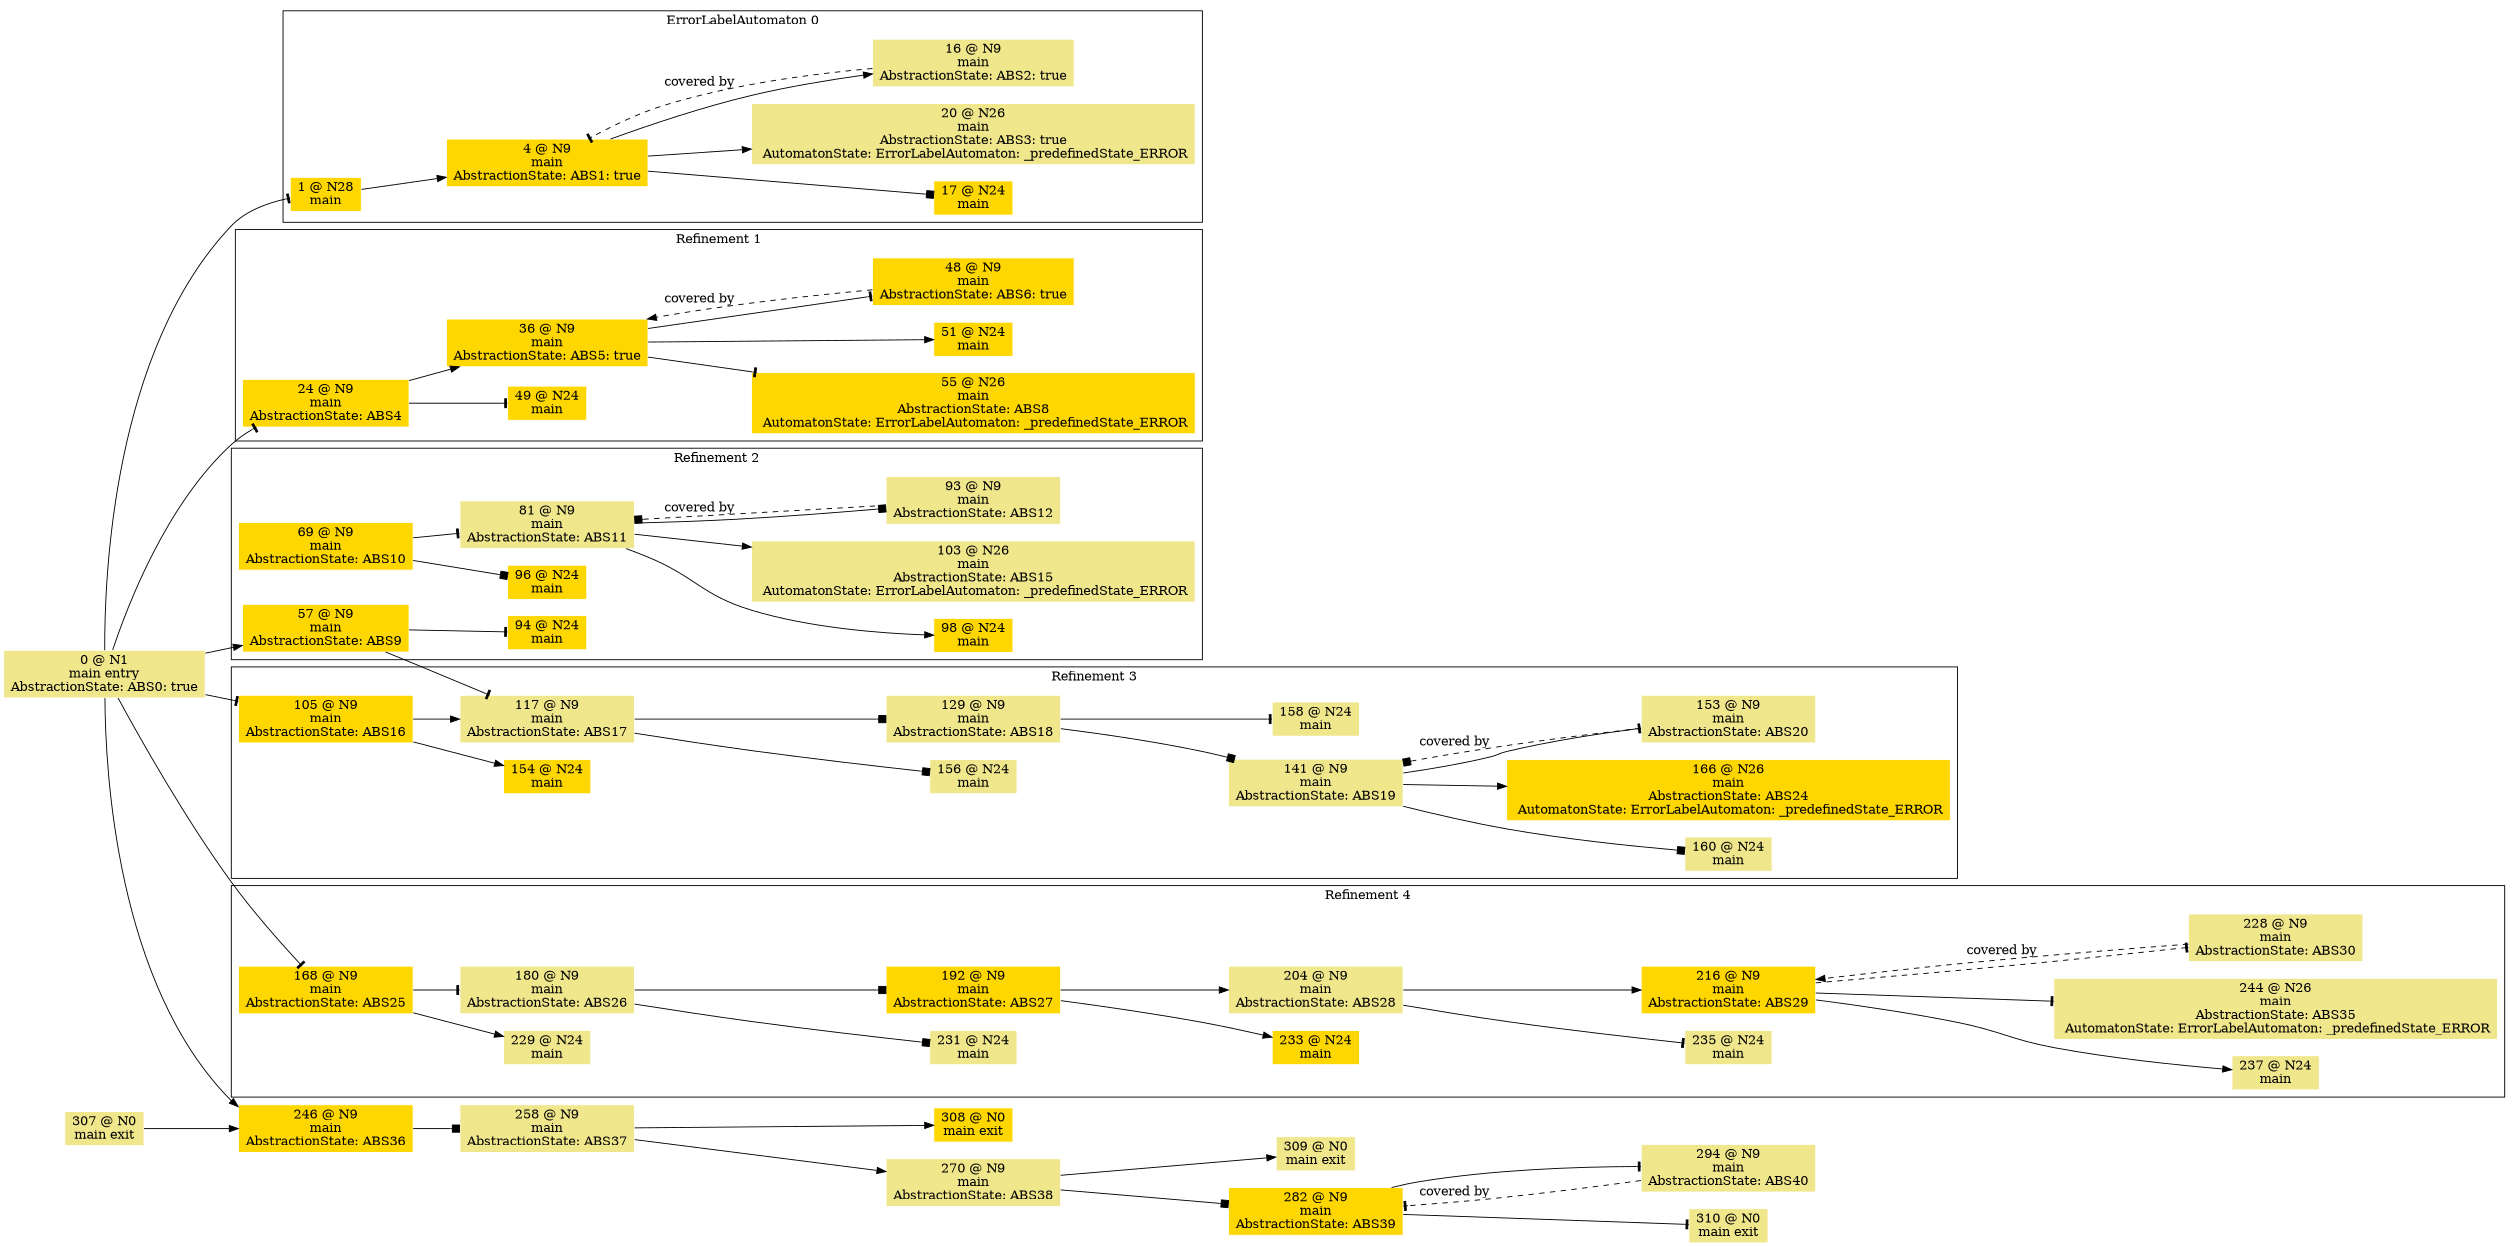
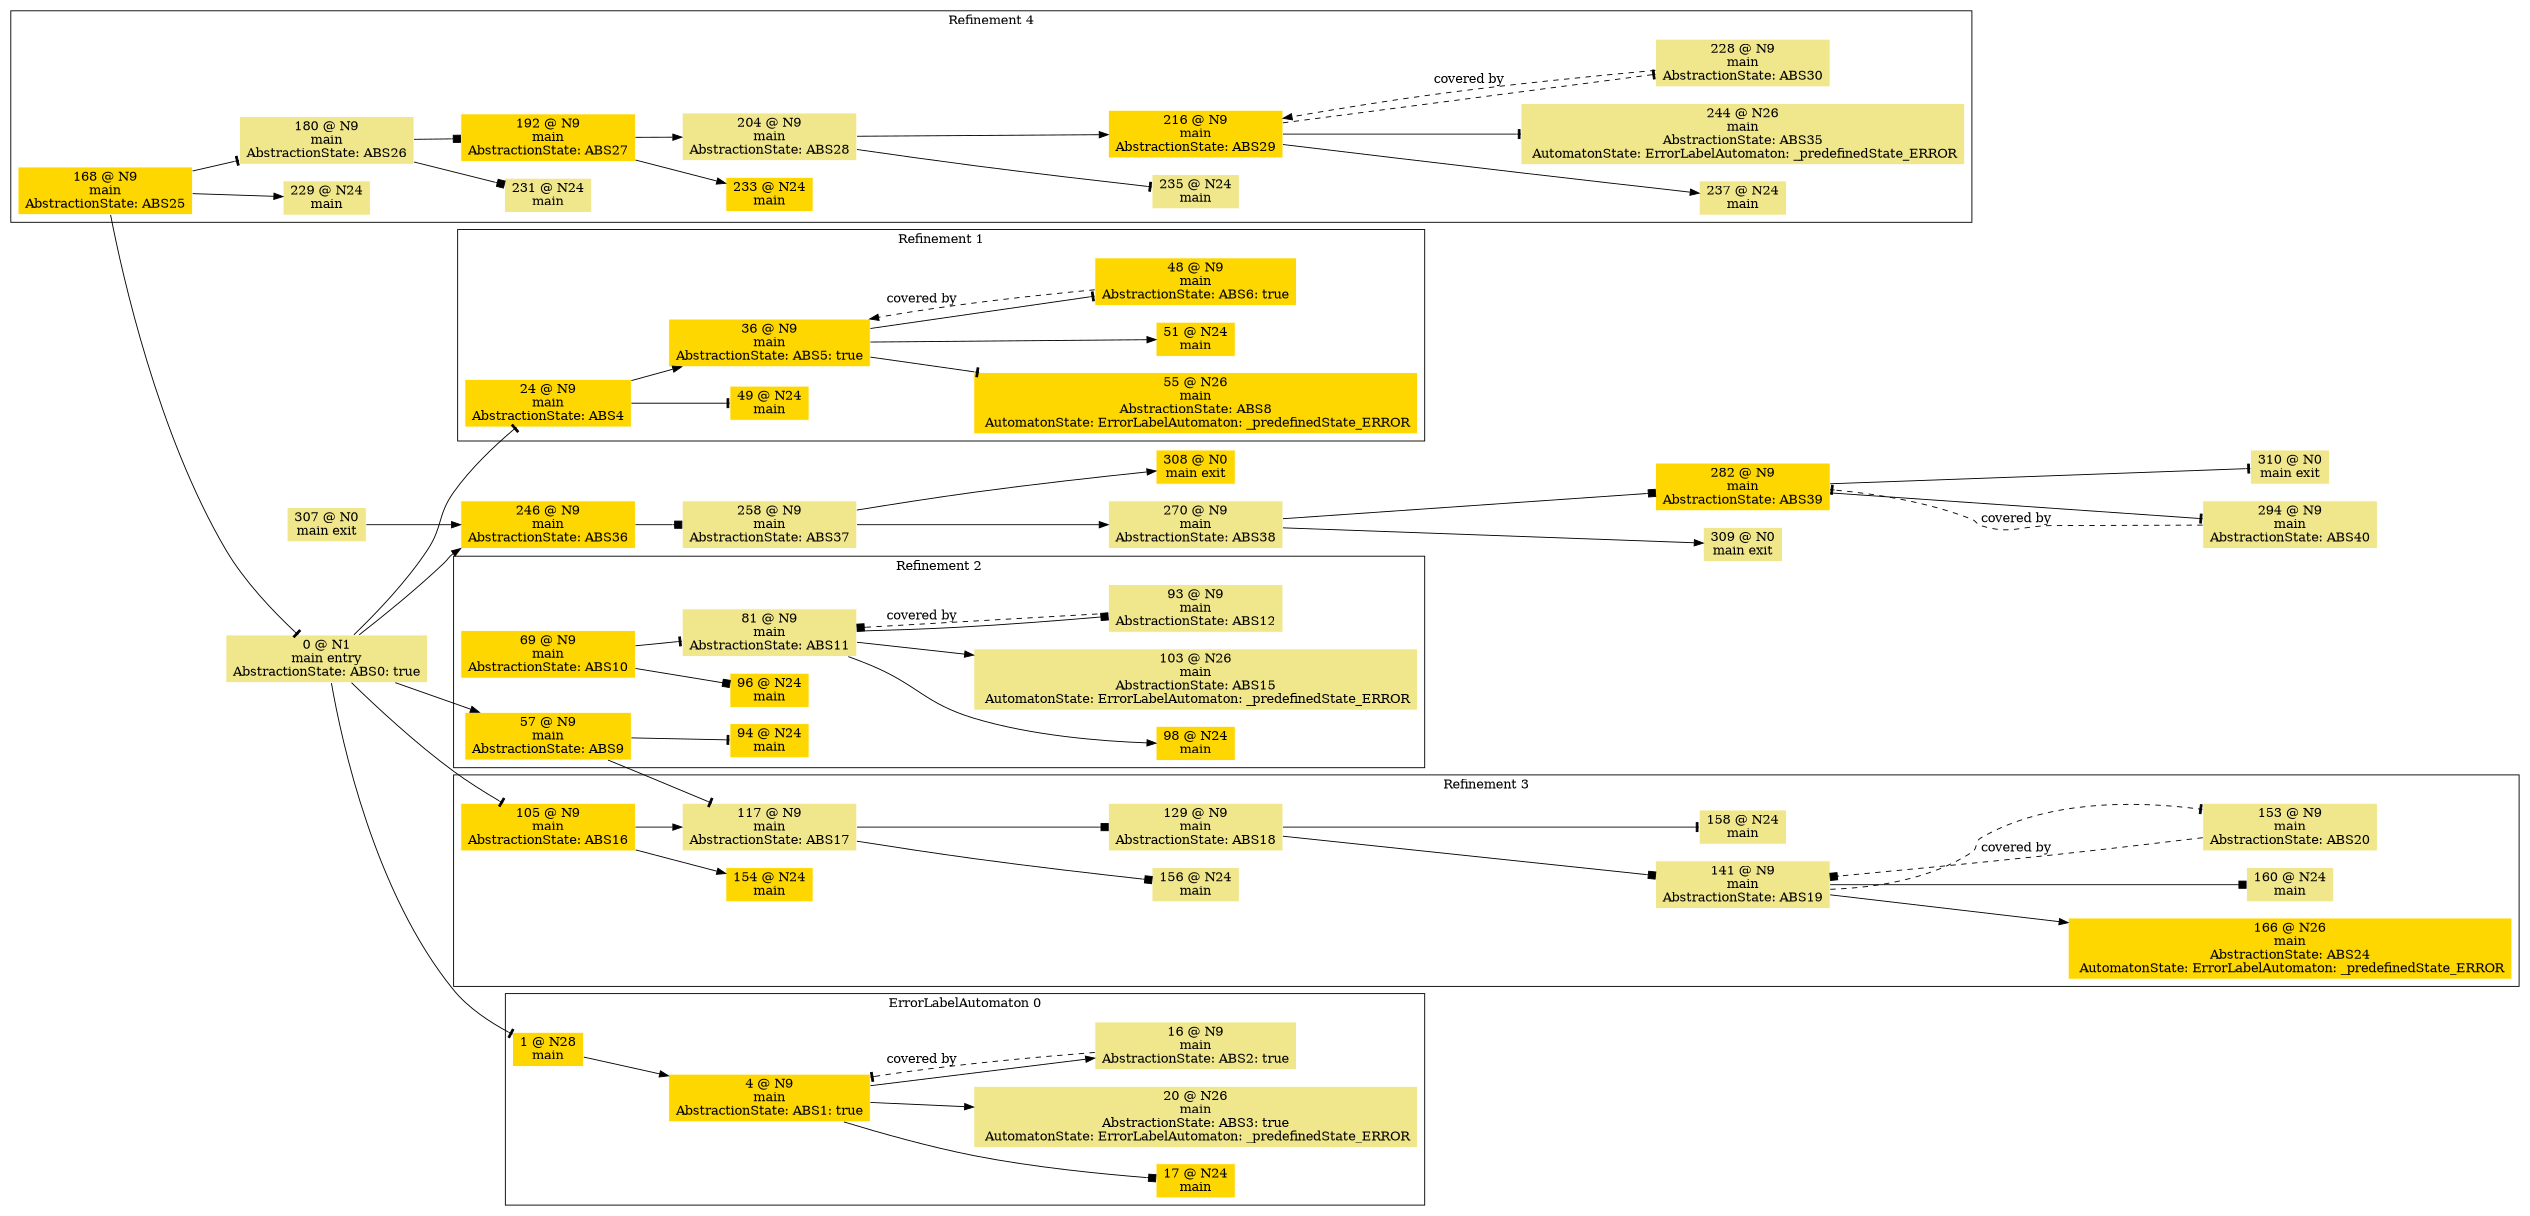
edge "141 @ N9 main AbstractionState: ABS19" -> "153 @ N9 main AbstractionState: ABS20": style solid -> dashed
edge "0 @ N1 main entry AbstractionState: ABS0: true" -> "168 @ N9 main AbstractionState: ABS25": reversed
